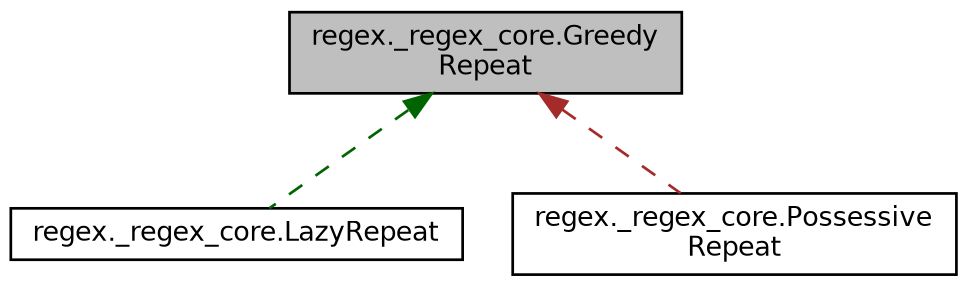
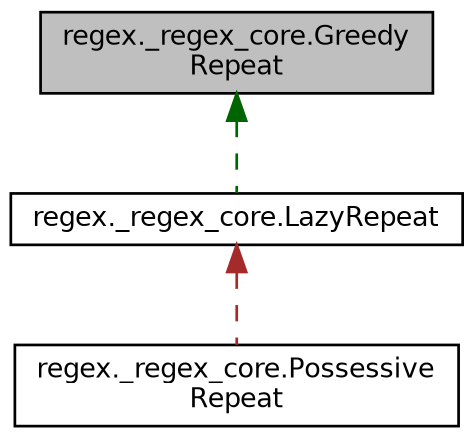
edge "regex._regex_core.Possessive Repeat" -> "regex._regex_core.Greedy Repeat": now "regex._regex_core.Possessive Repeat" -> "regex._regex_core.LazyRepeat"
